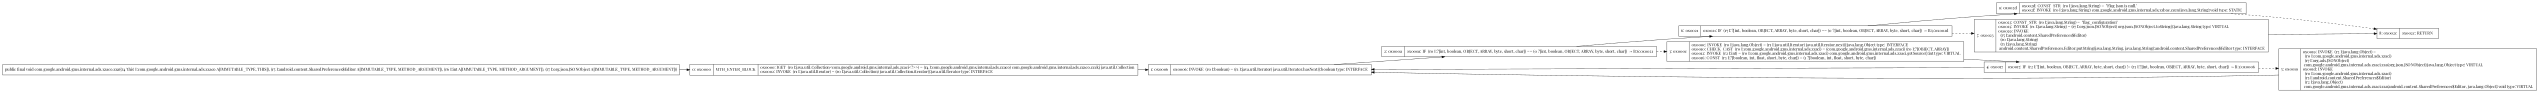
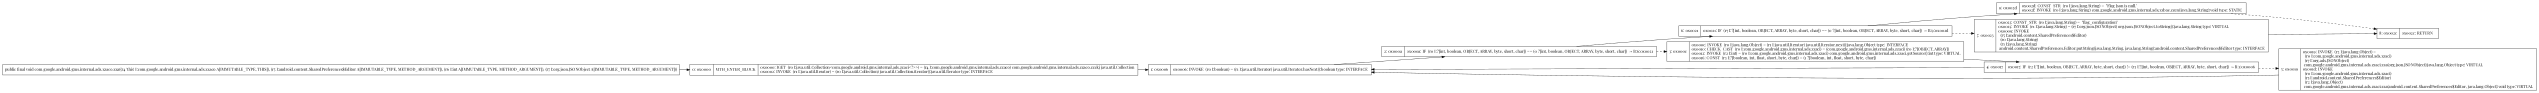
node "7: 0x0023": text "0x0029: INVOKE" -> "0x0009: INVOKE"
